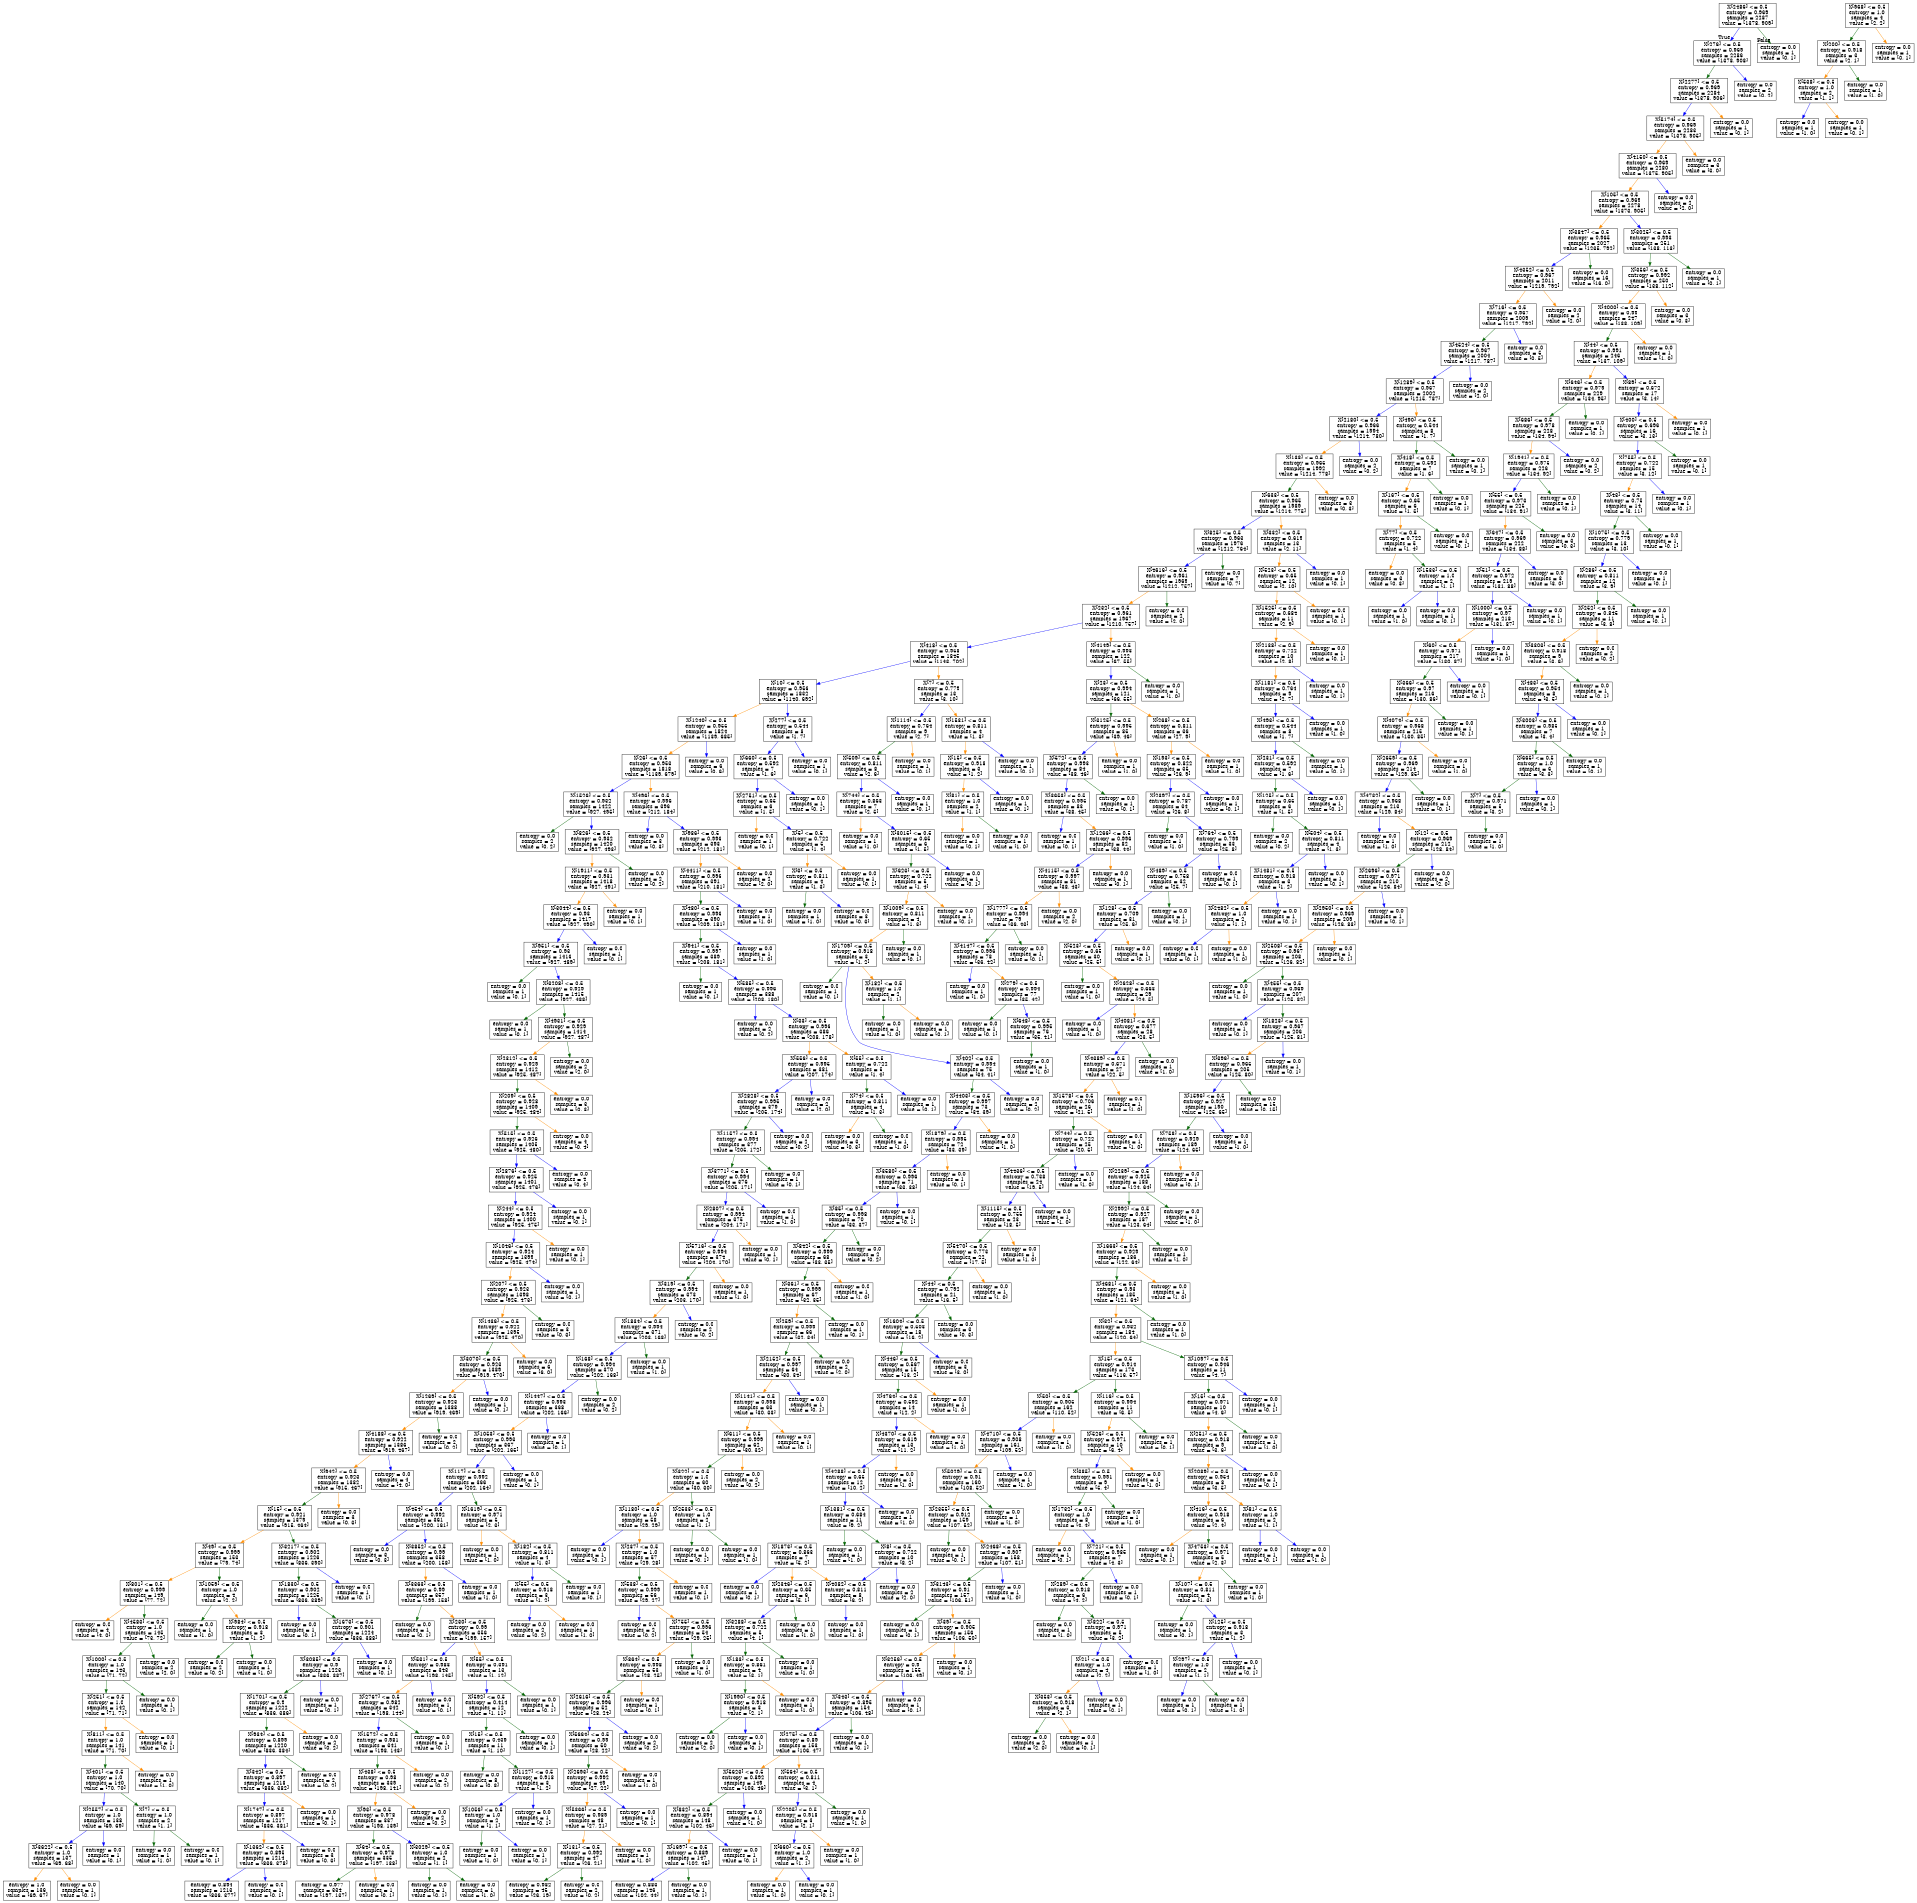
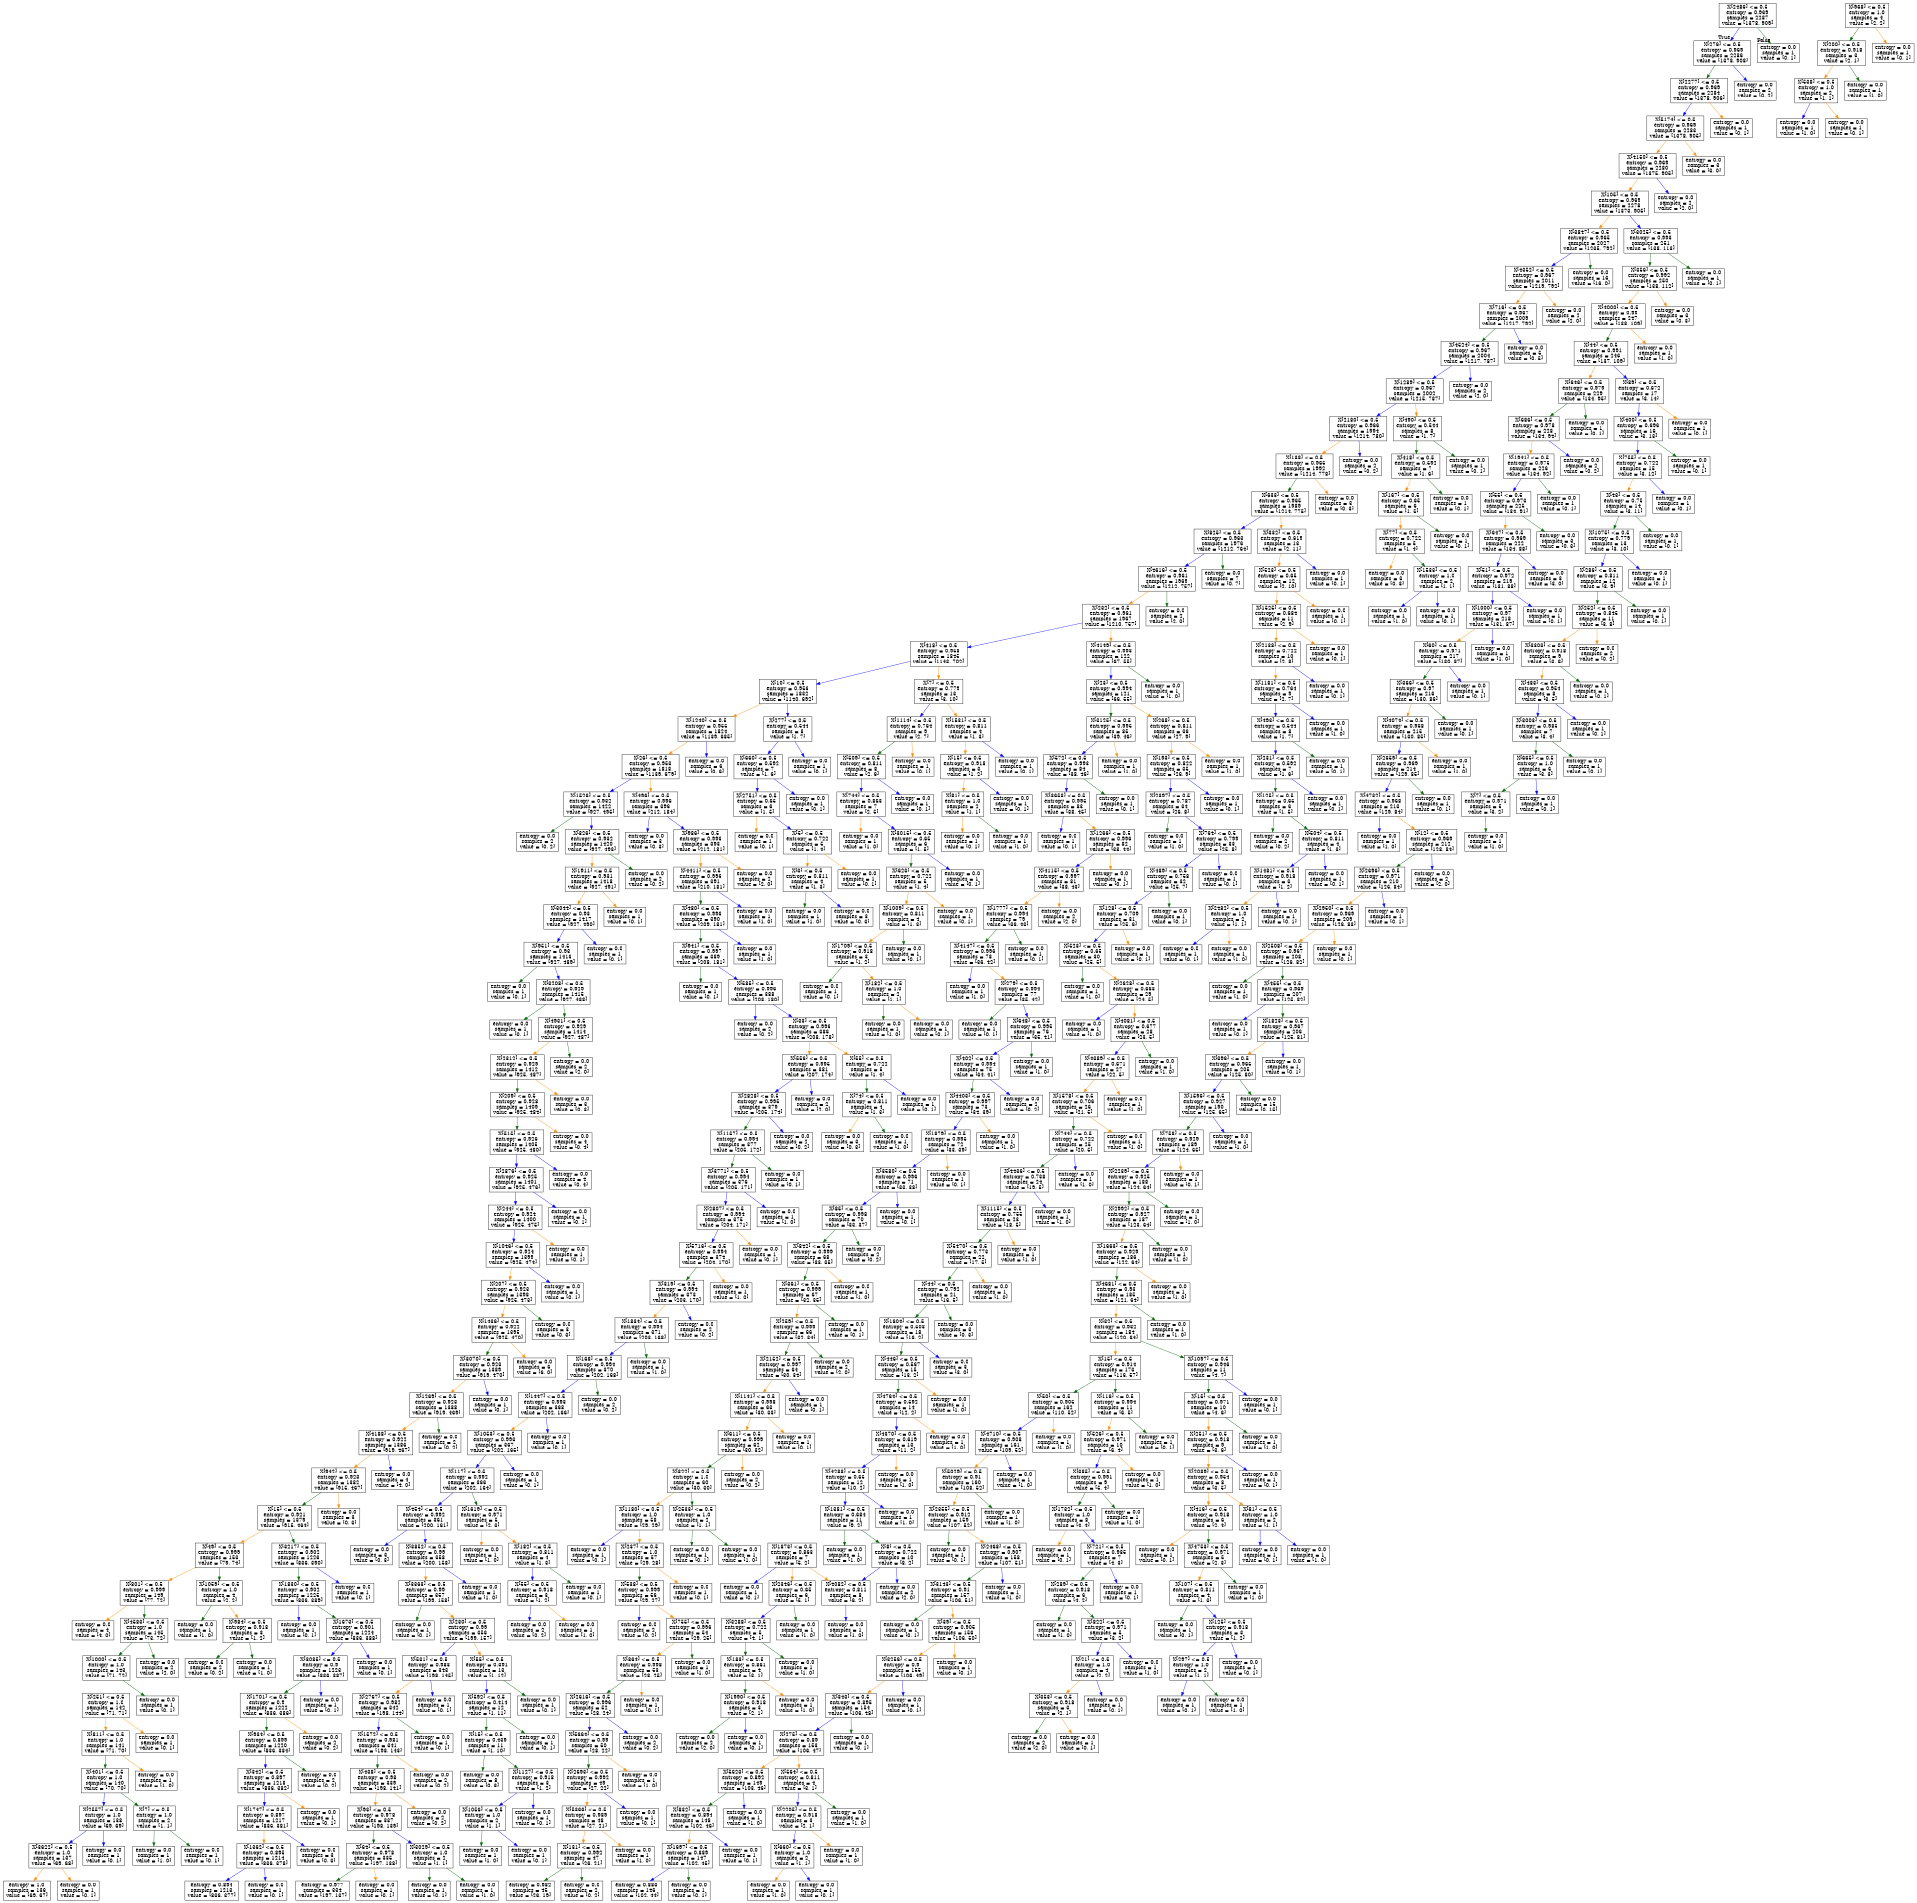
node "X[1777] <= 0.5 entropy = 0.994 value = 79 value = [36, 43]": label "X[1777] <= 0.5 entropy = 0.994 value = 79 value = [36, 43]" -> "X[1777] <= 0.5 entropy = 0.994 samples = 79 value = [36, 43]"
edge "X[1709] <= 0.5 entropy = 0.918 samples = 3 value = [1, 2]" -> "X[402] <= 0.5 entropy = 0.994 samples = 75 value = [34, 41]": now "X[648] <= 0.5 entropy = 0.995 samples = 76 value = [35, 41]" -> "X[402] <= 0.5 entropy = 0.994 samples = 75 value = [34, 41]"
edge "X[1000] <= 0.5 entropy = 1.0 samples = 143 value = [71, 72]" -> "X[251] <= 0.5 entropy = 1.0 samples = 142 value = [71, 71]": removed
